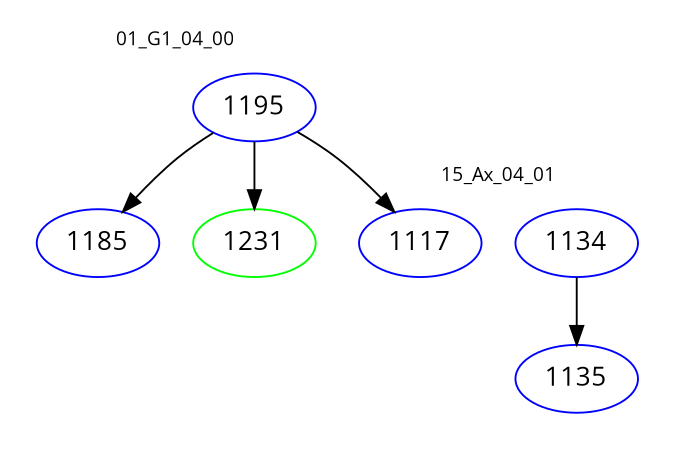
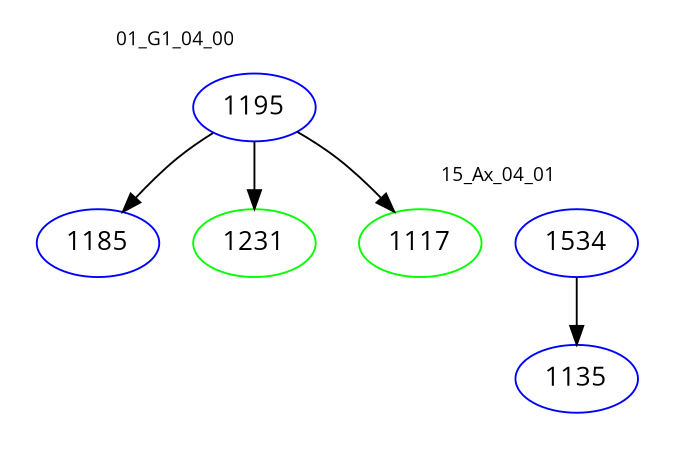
node "1117": color blue -> green
node "1134": label "1134" -> "1534"
